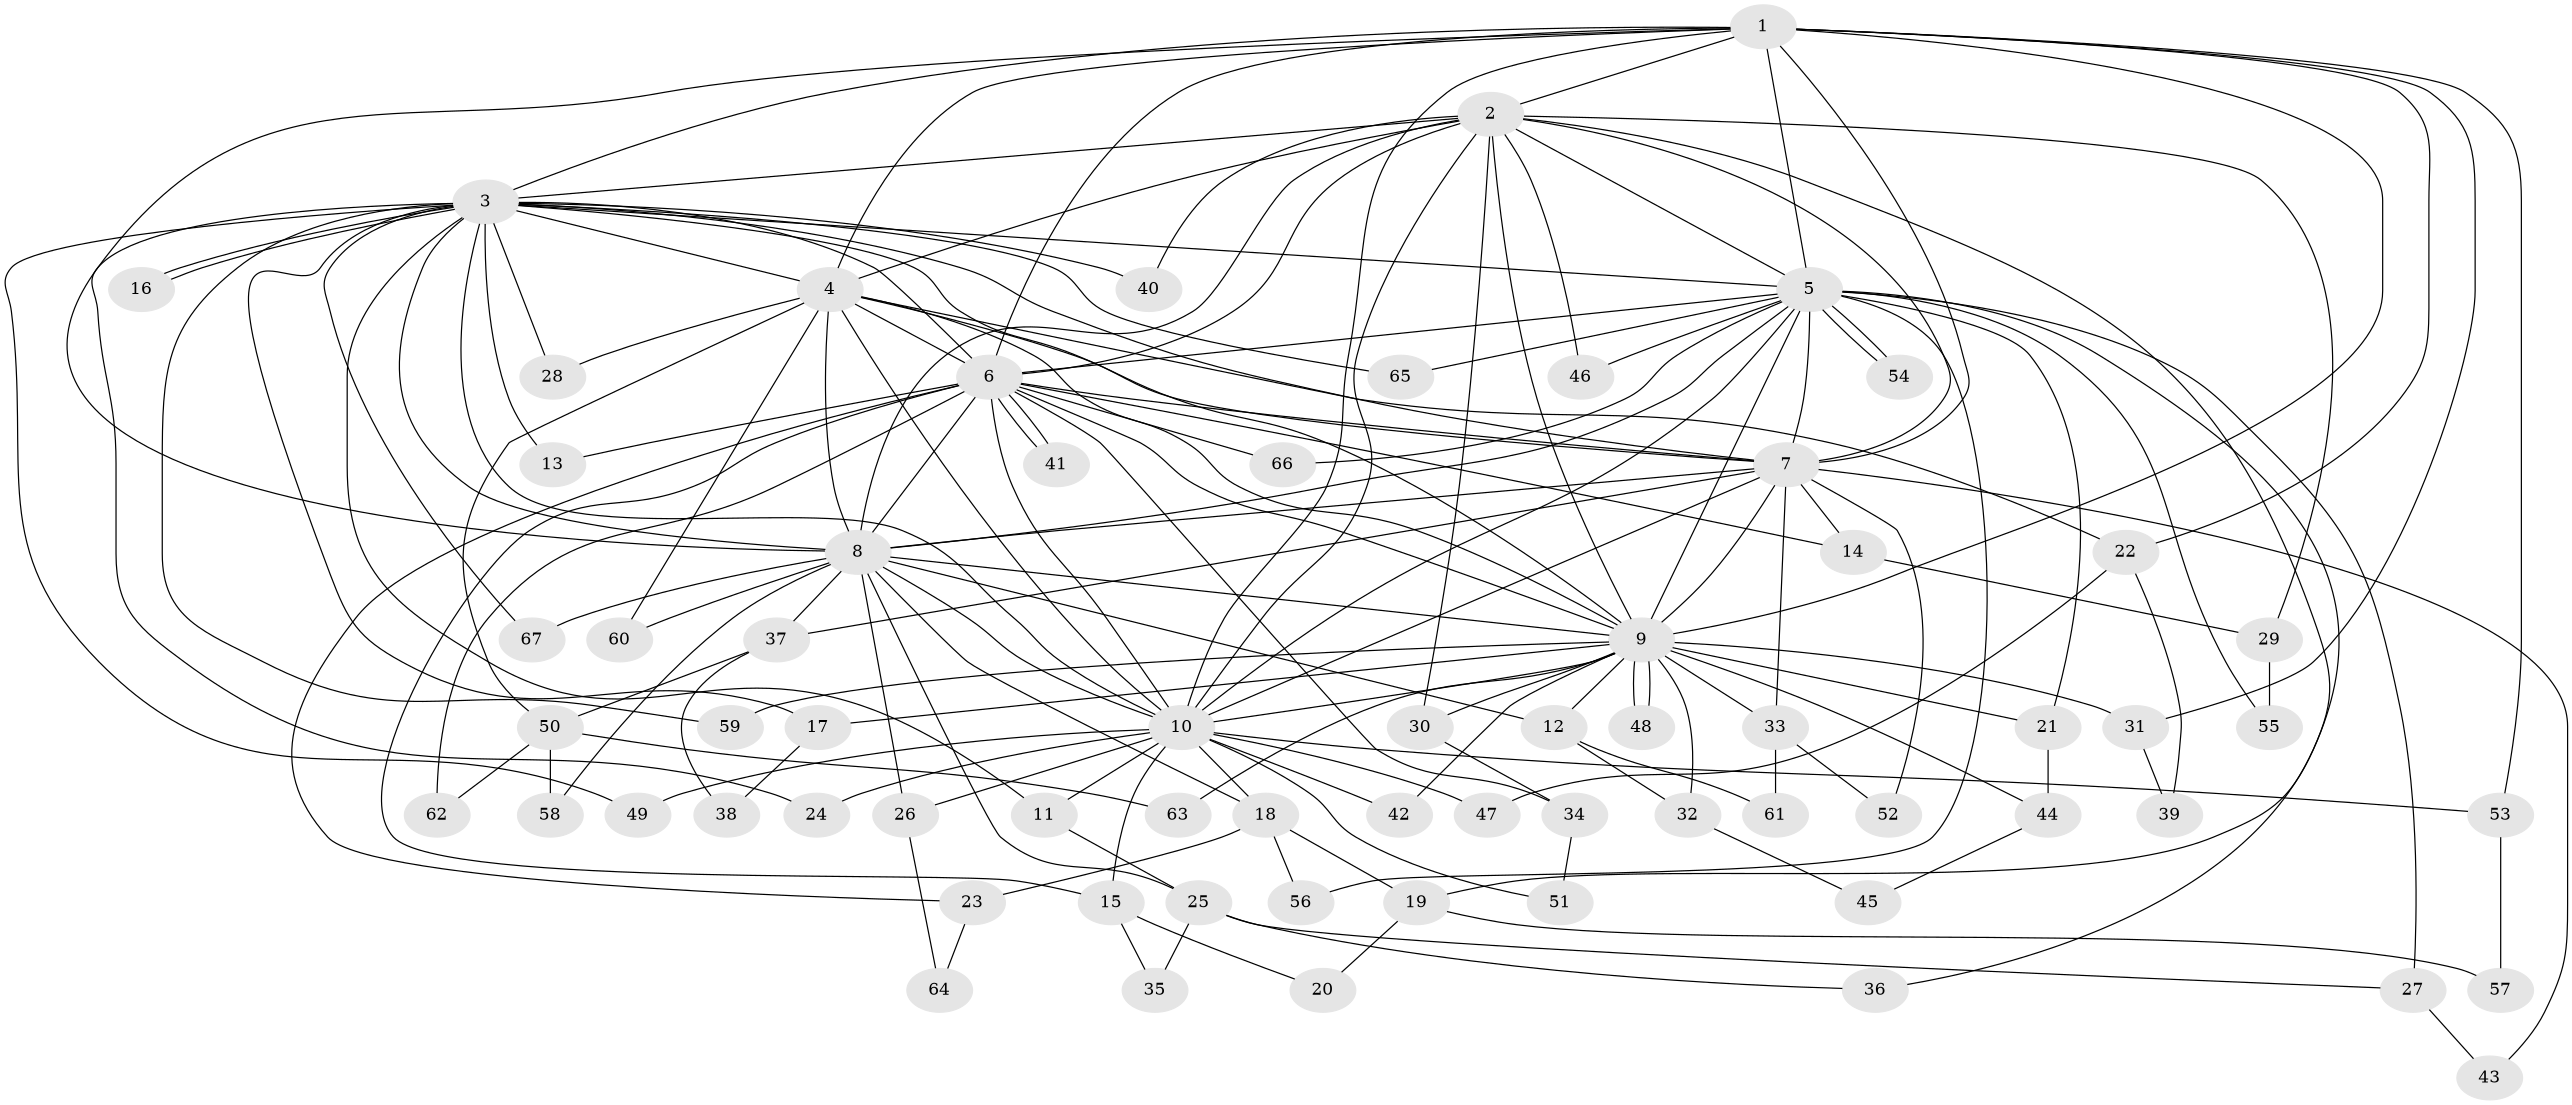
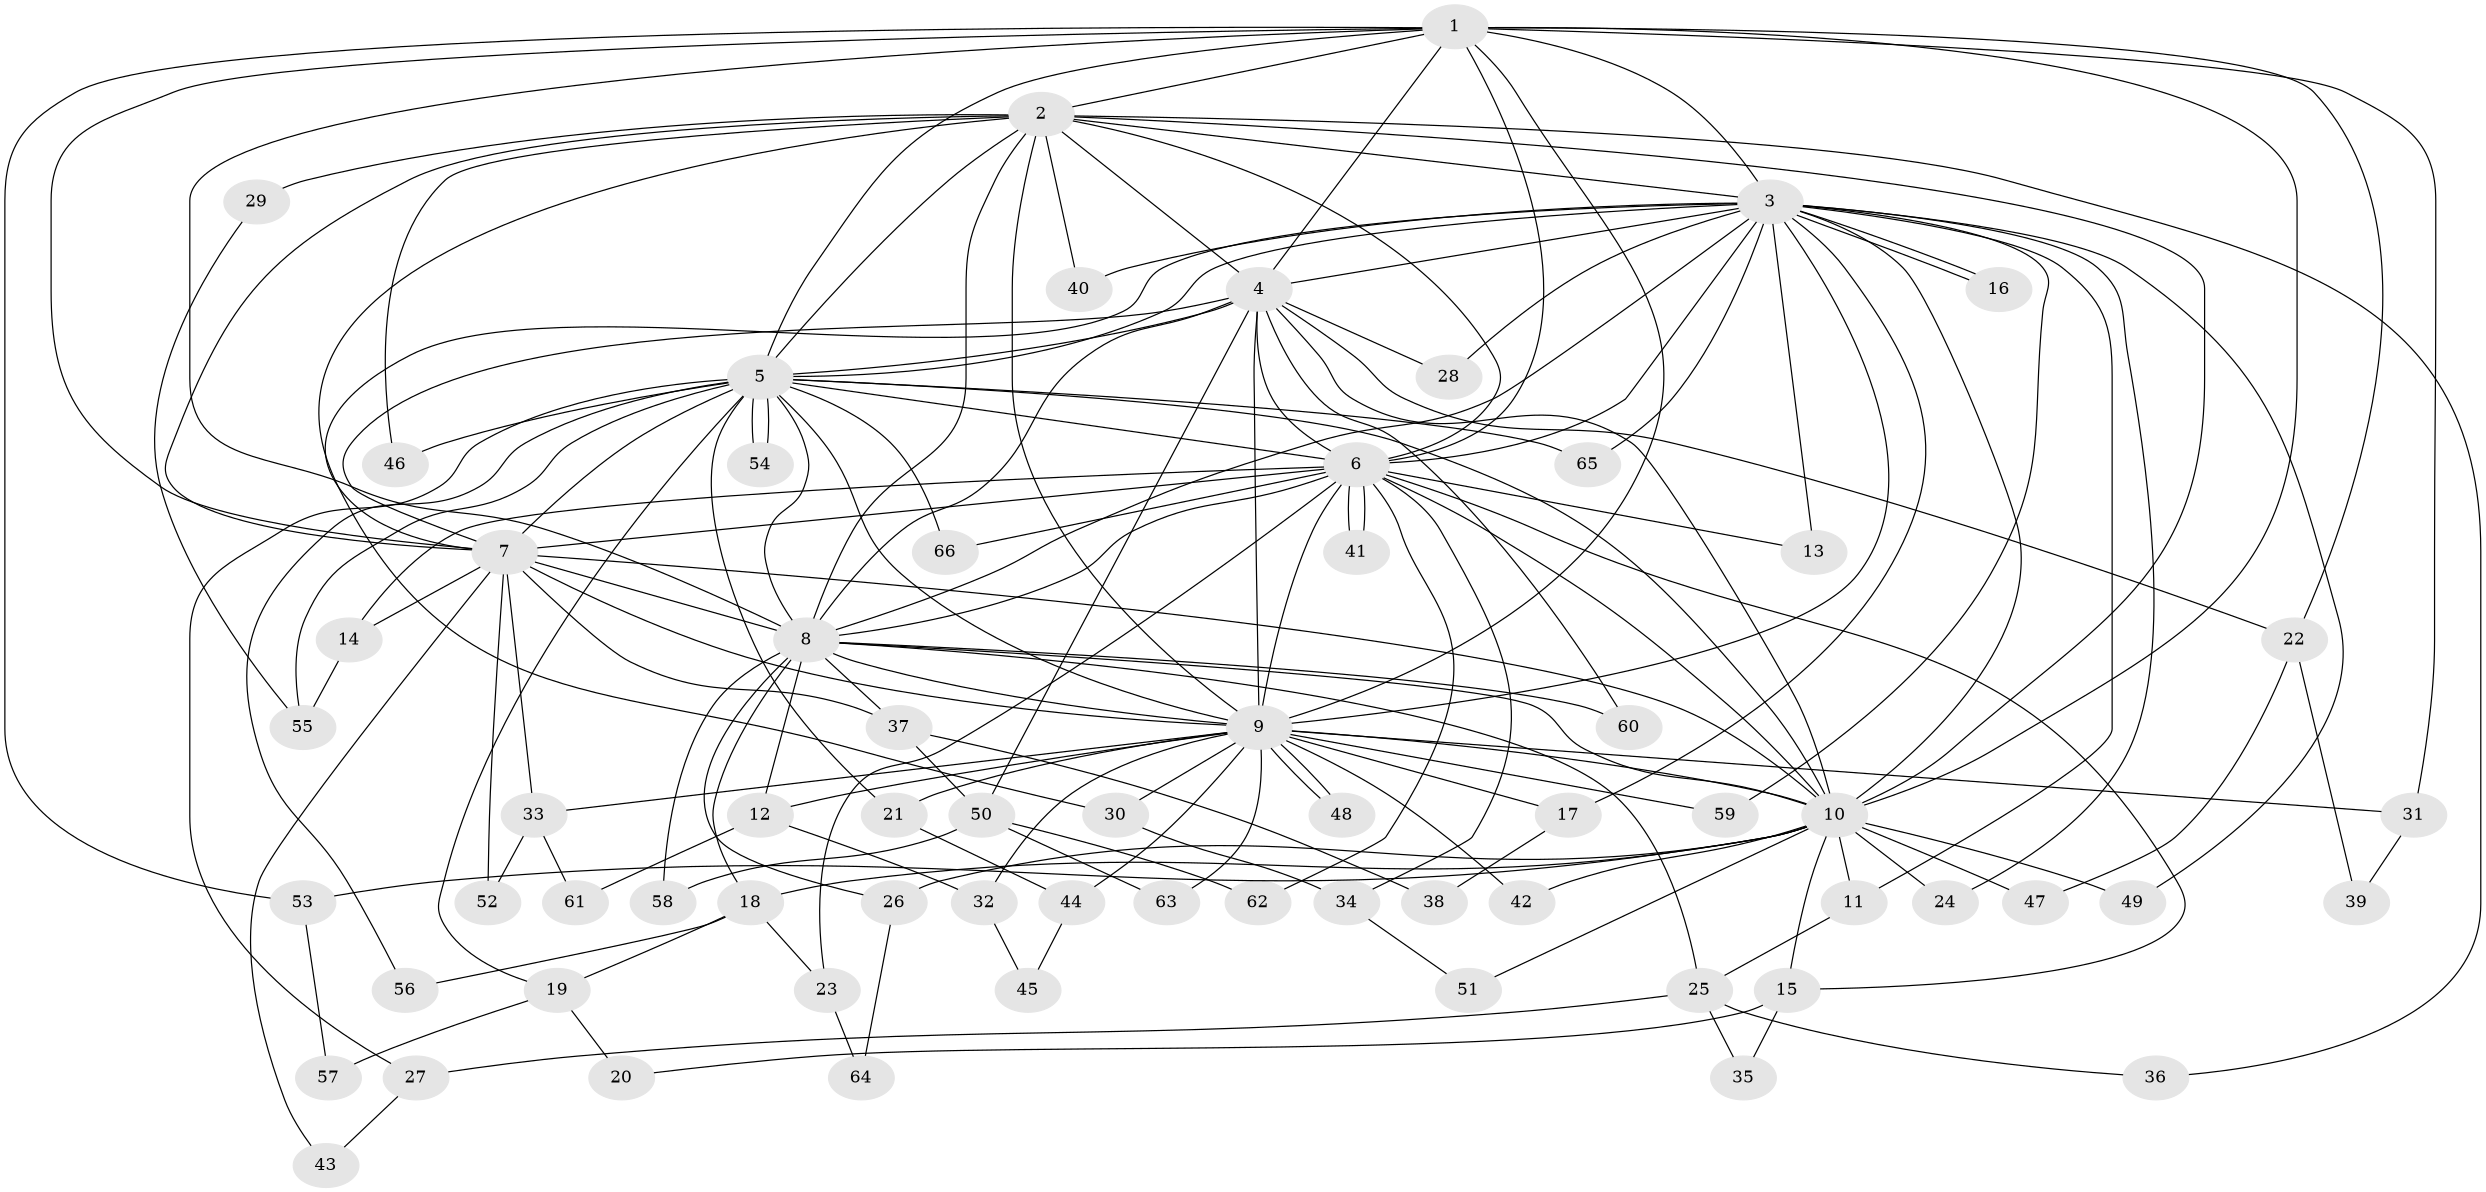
edge "4" -- "5": added
edge "14" -- "29": now "14" -- "55"
node "67": removed
